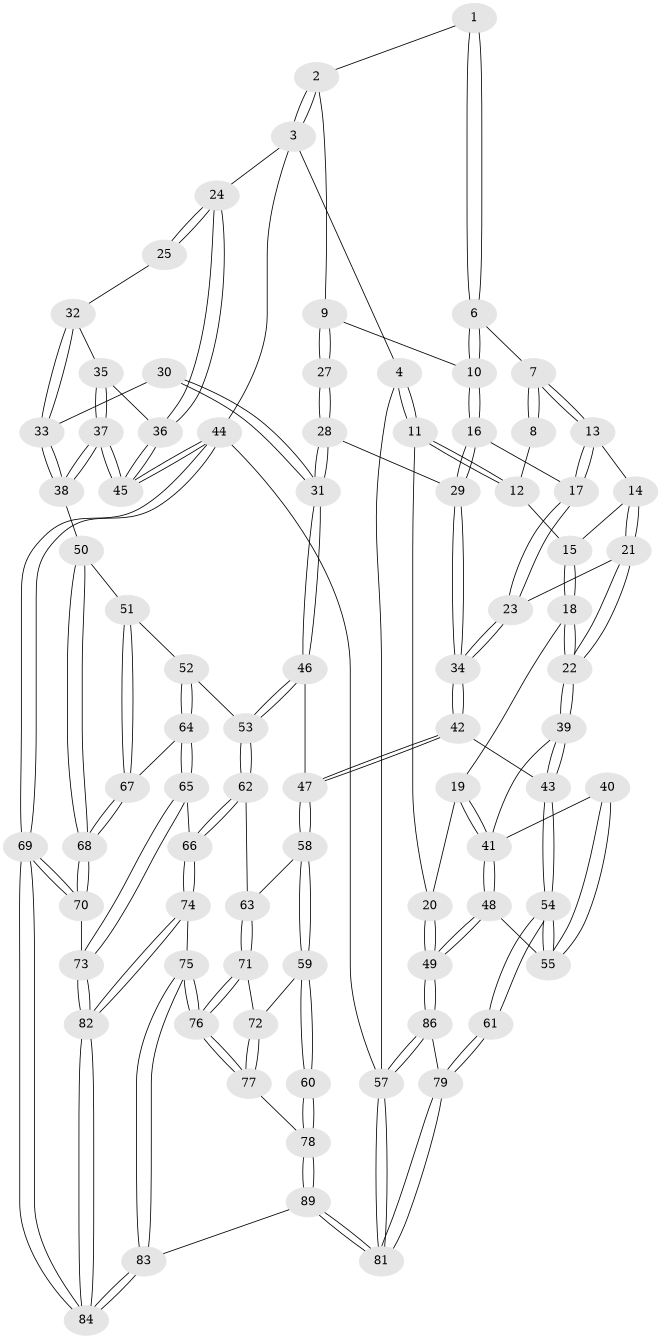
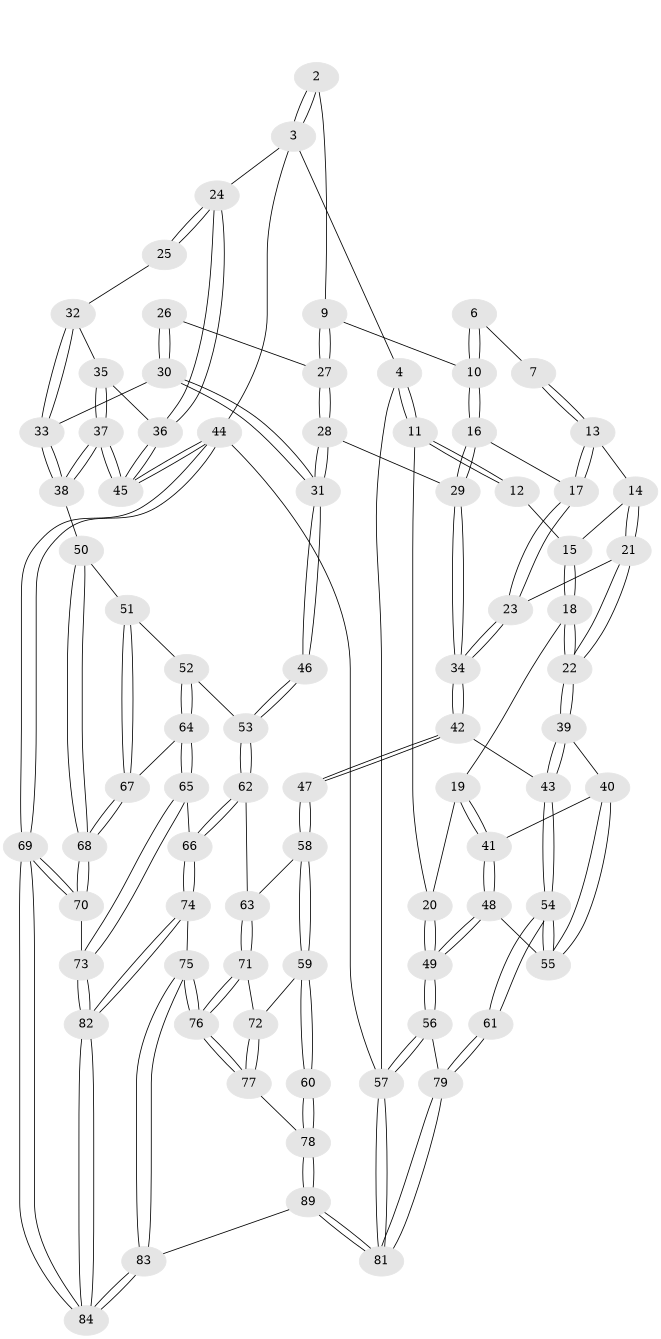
node "1": removed
node "26": added
node "8": removed
edge "46" -- "47": removed
edge "39" -- "41": now "39" -- "40"
node "86": label "86" -> "56"
